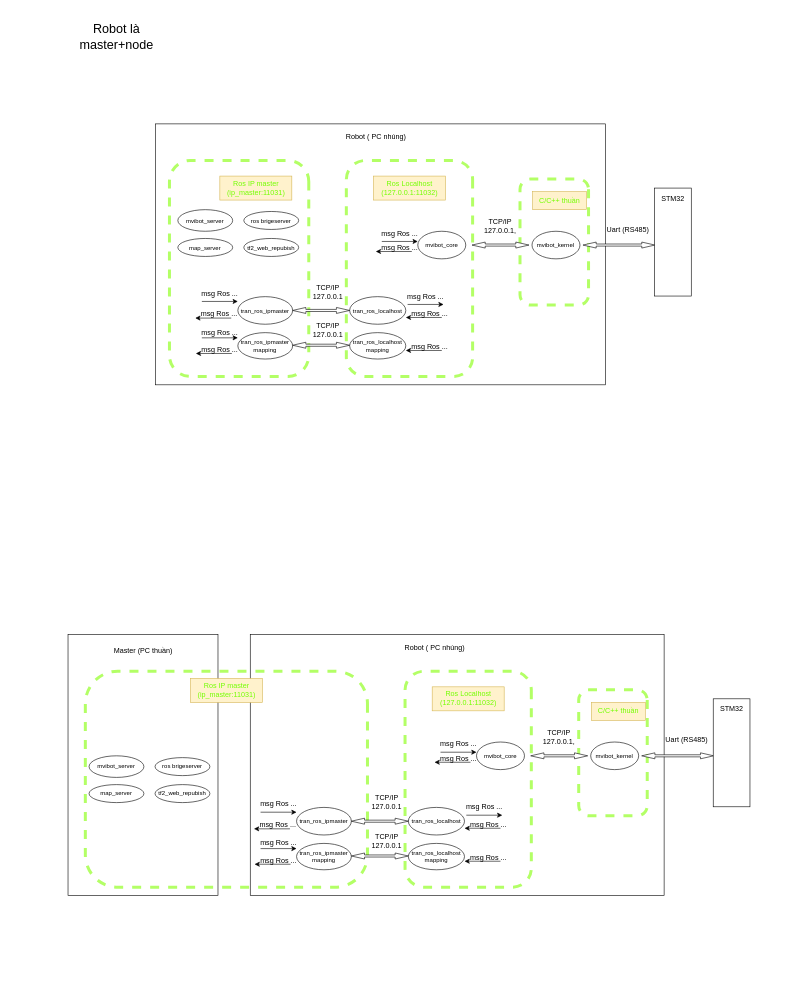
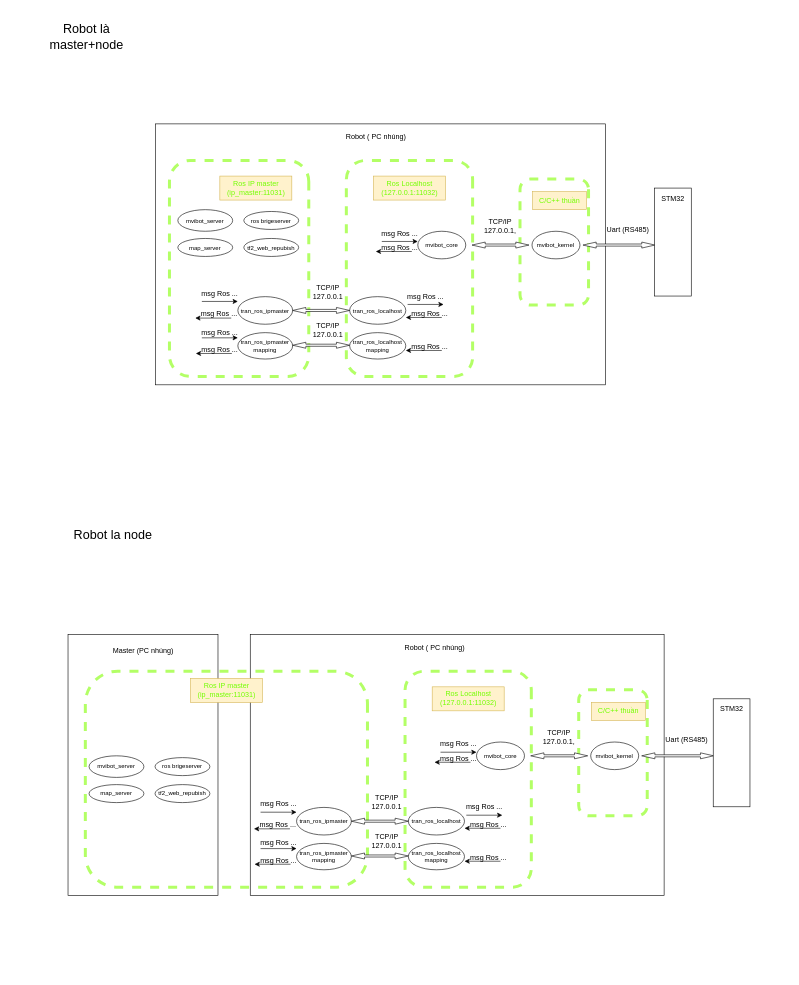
node "Robot là master+node": moved (117, 36) -> (87, 36)
node "Robot la node": added
node "Master (PC thuần)": label "Master (PC thuần)" -> "Master (PC nhúng)"
